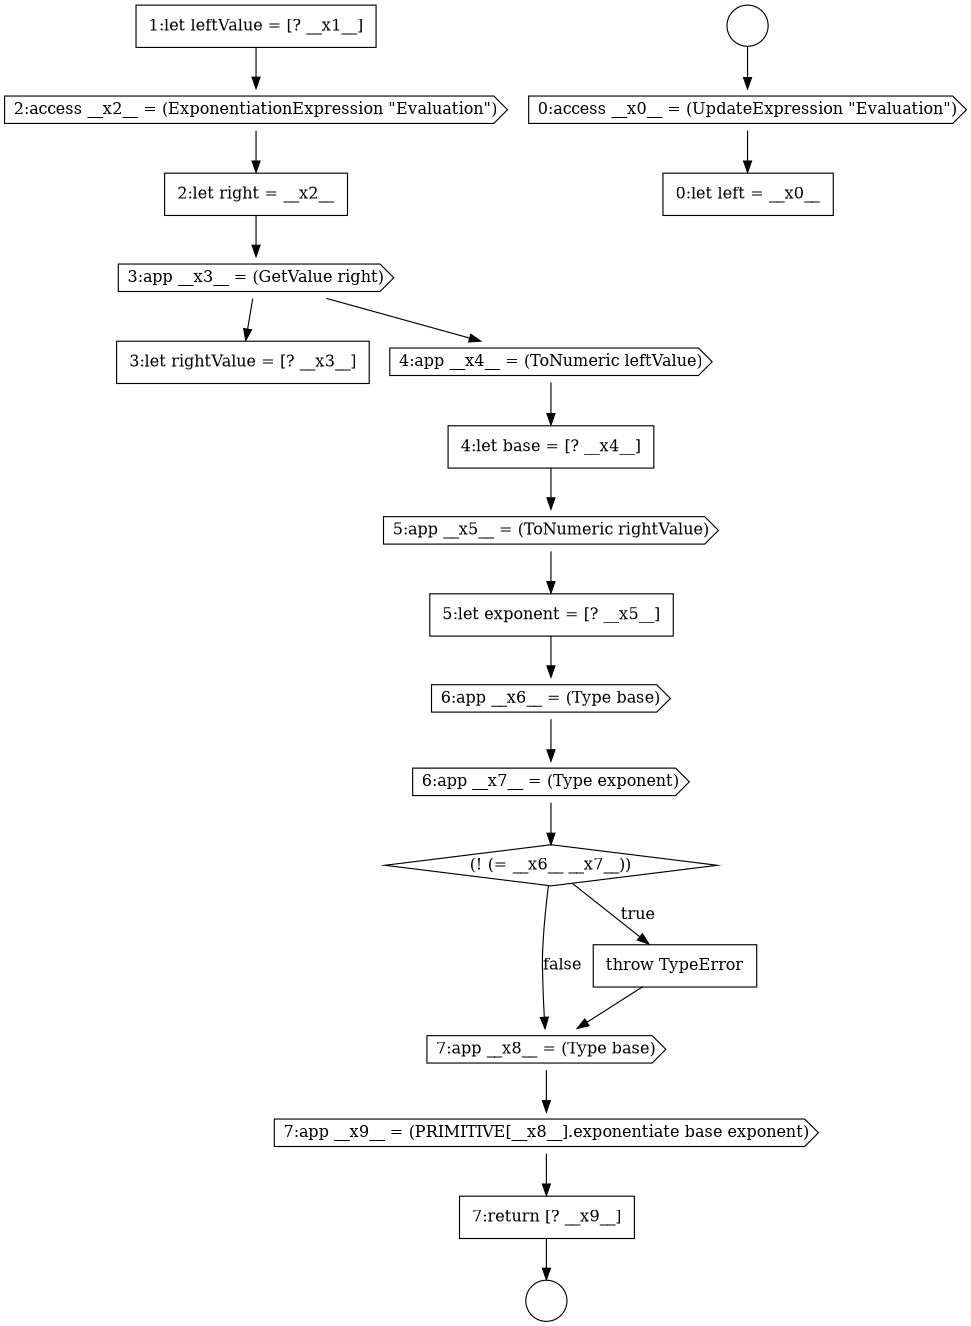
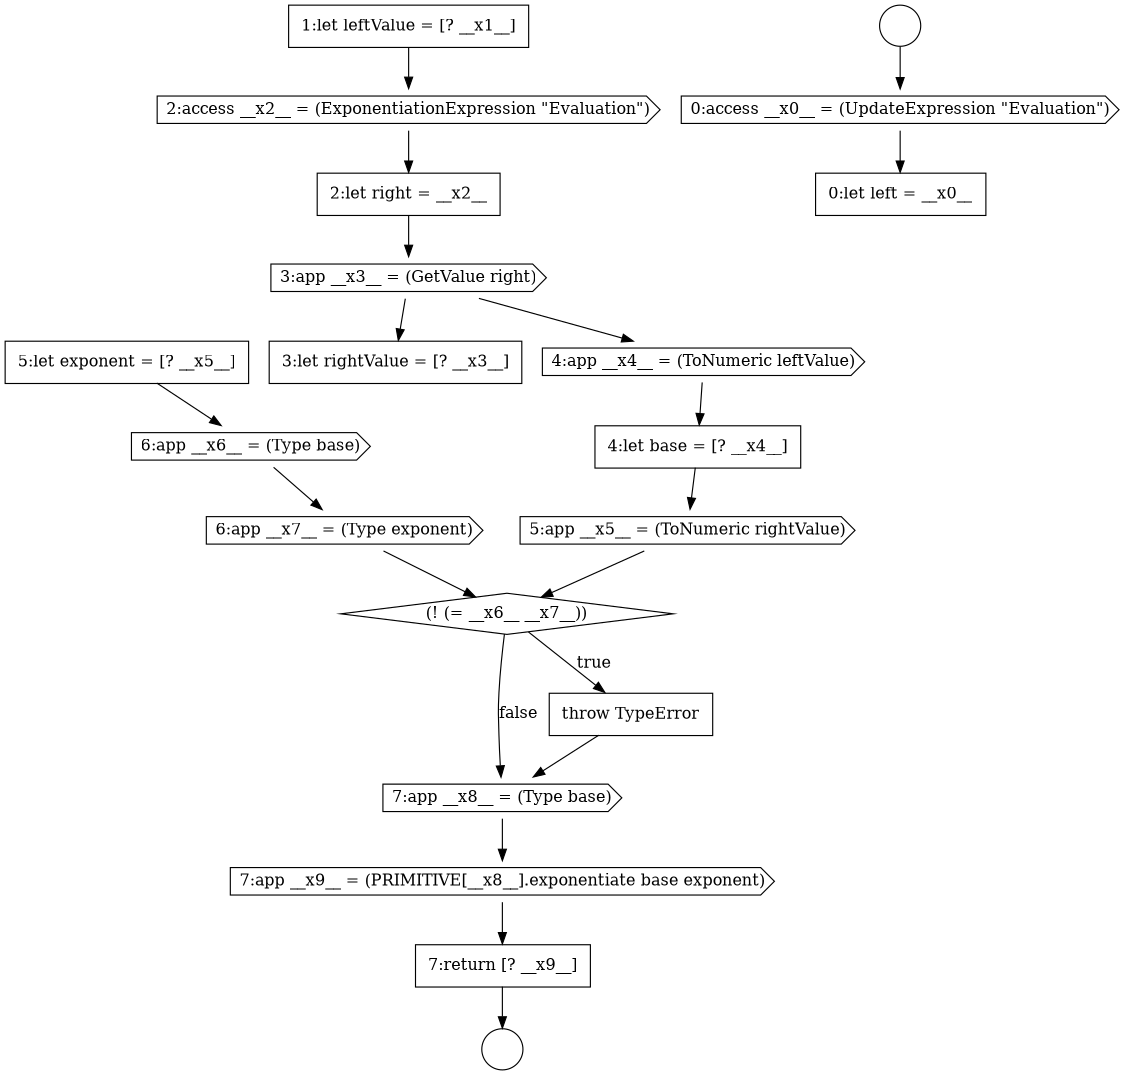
edge "5:app __x5__ = (ToNumeric rightValue)" -> "5:let exponent = [? __x5__]": now "5:app __x5__ = (ToNumeric rightValue)" -> "(! (= __x6__ __x7__))"
